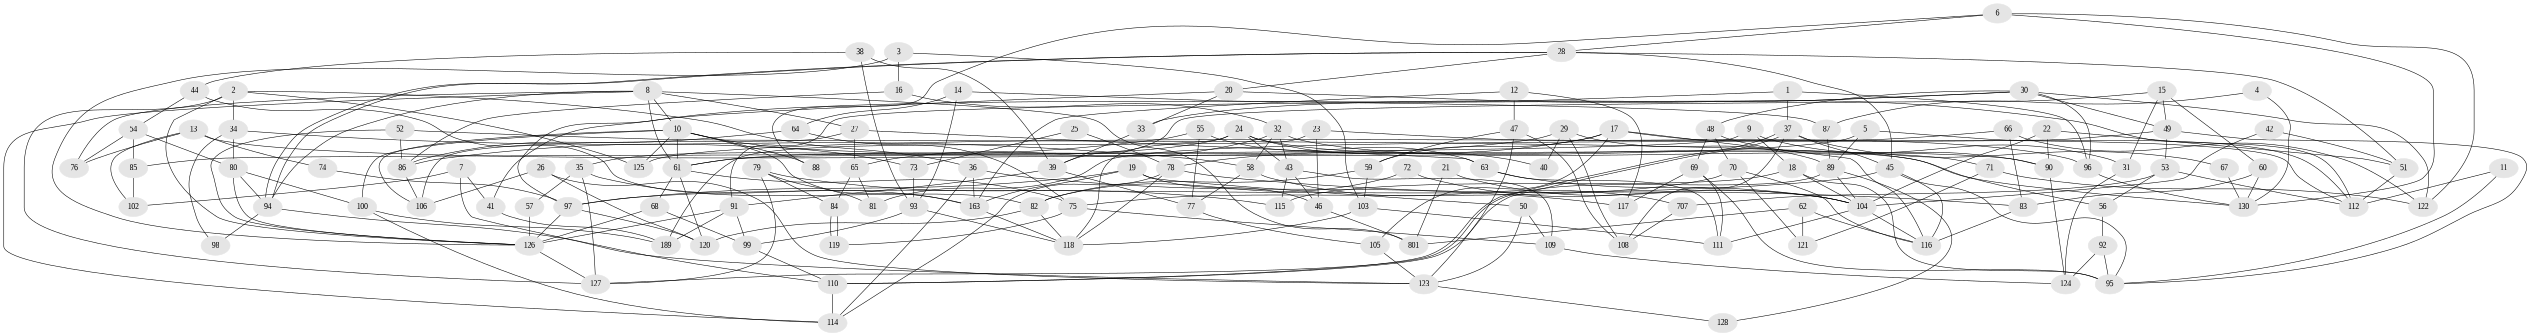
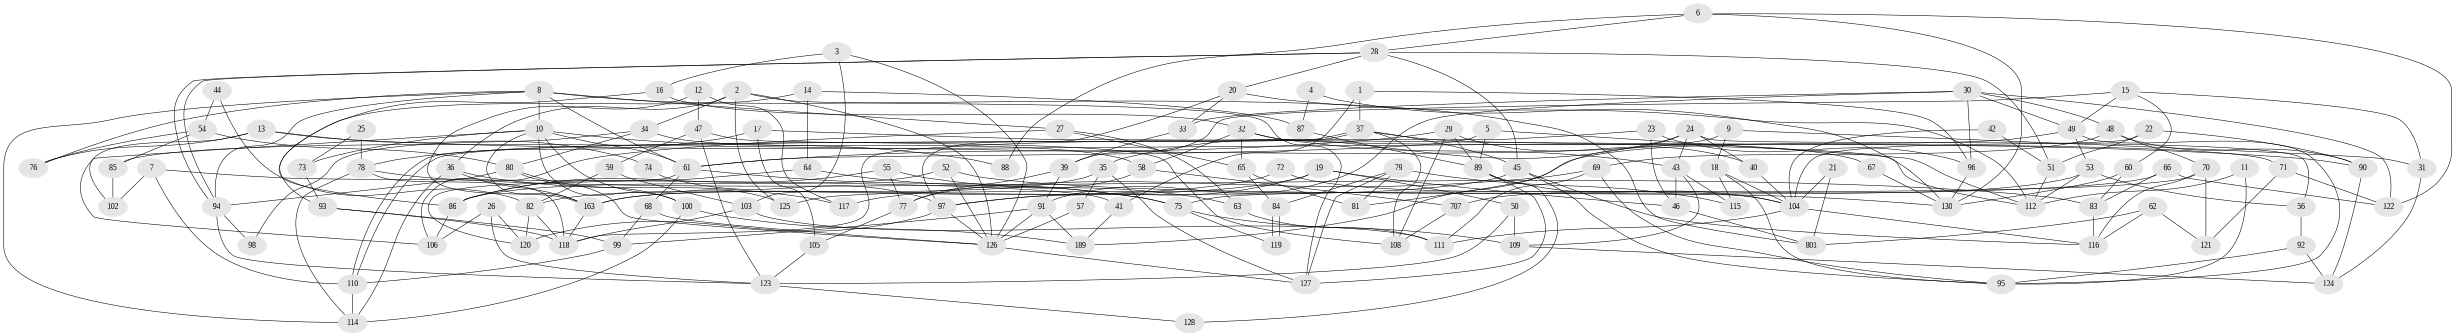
node "38": removed
edge "17" -- "59": removed
edge "17" -- "116": removed
edge "63" -- "104": now "40" -- "104"
